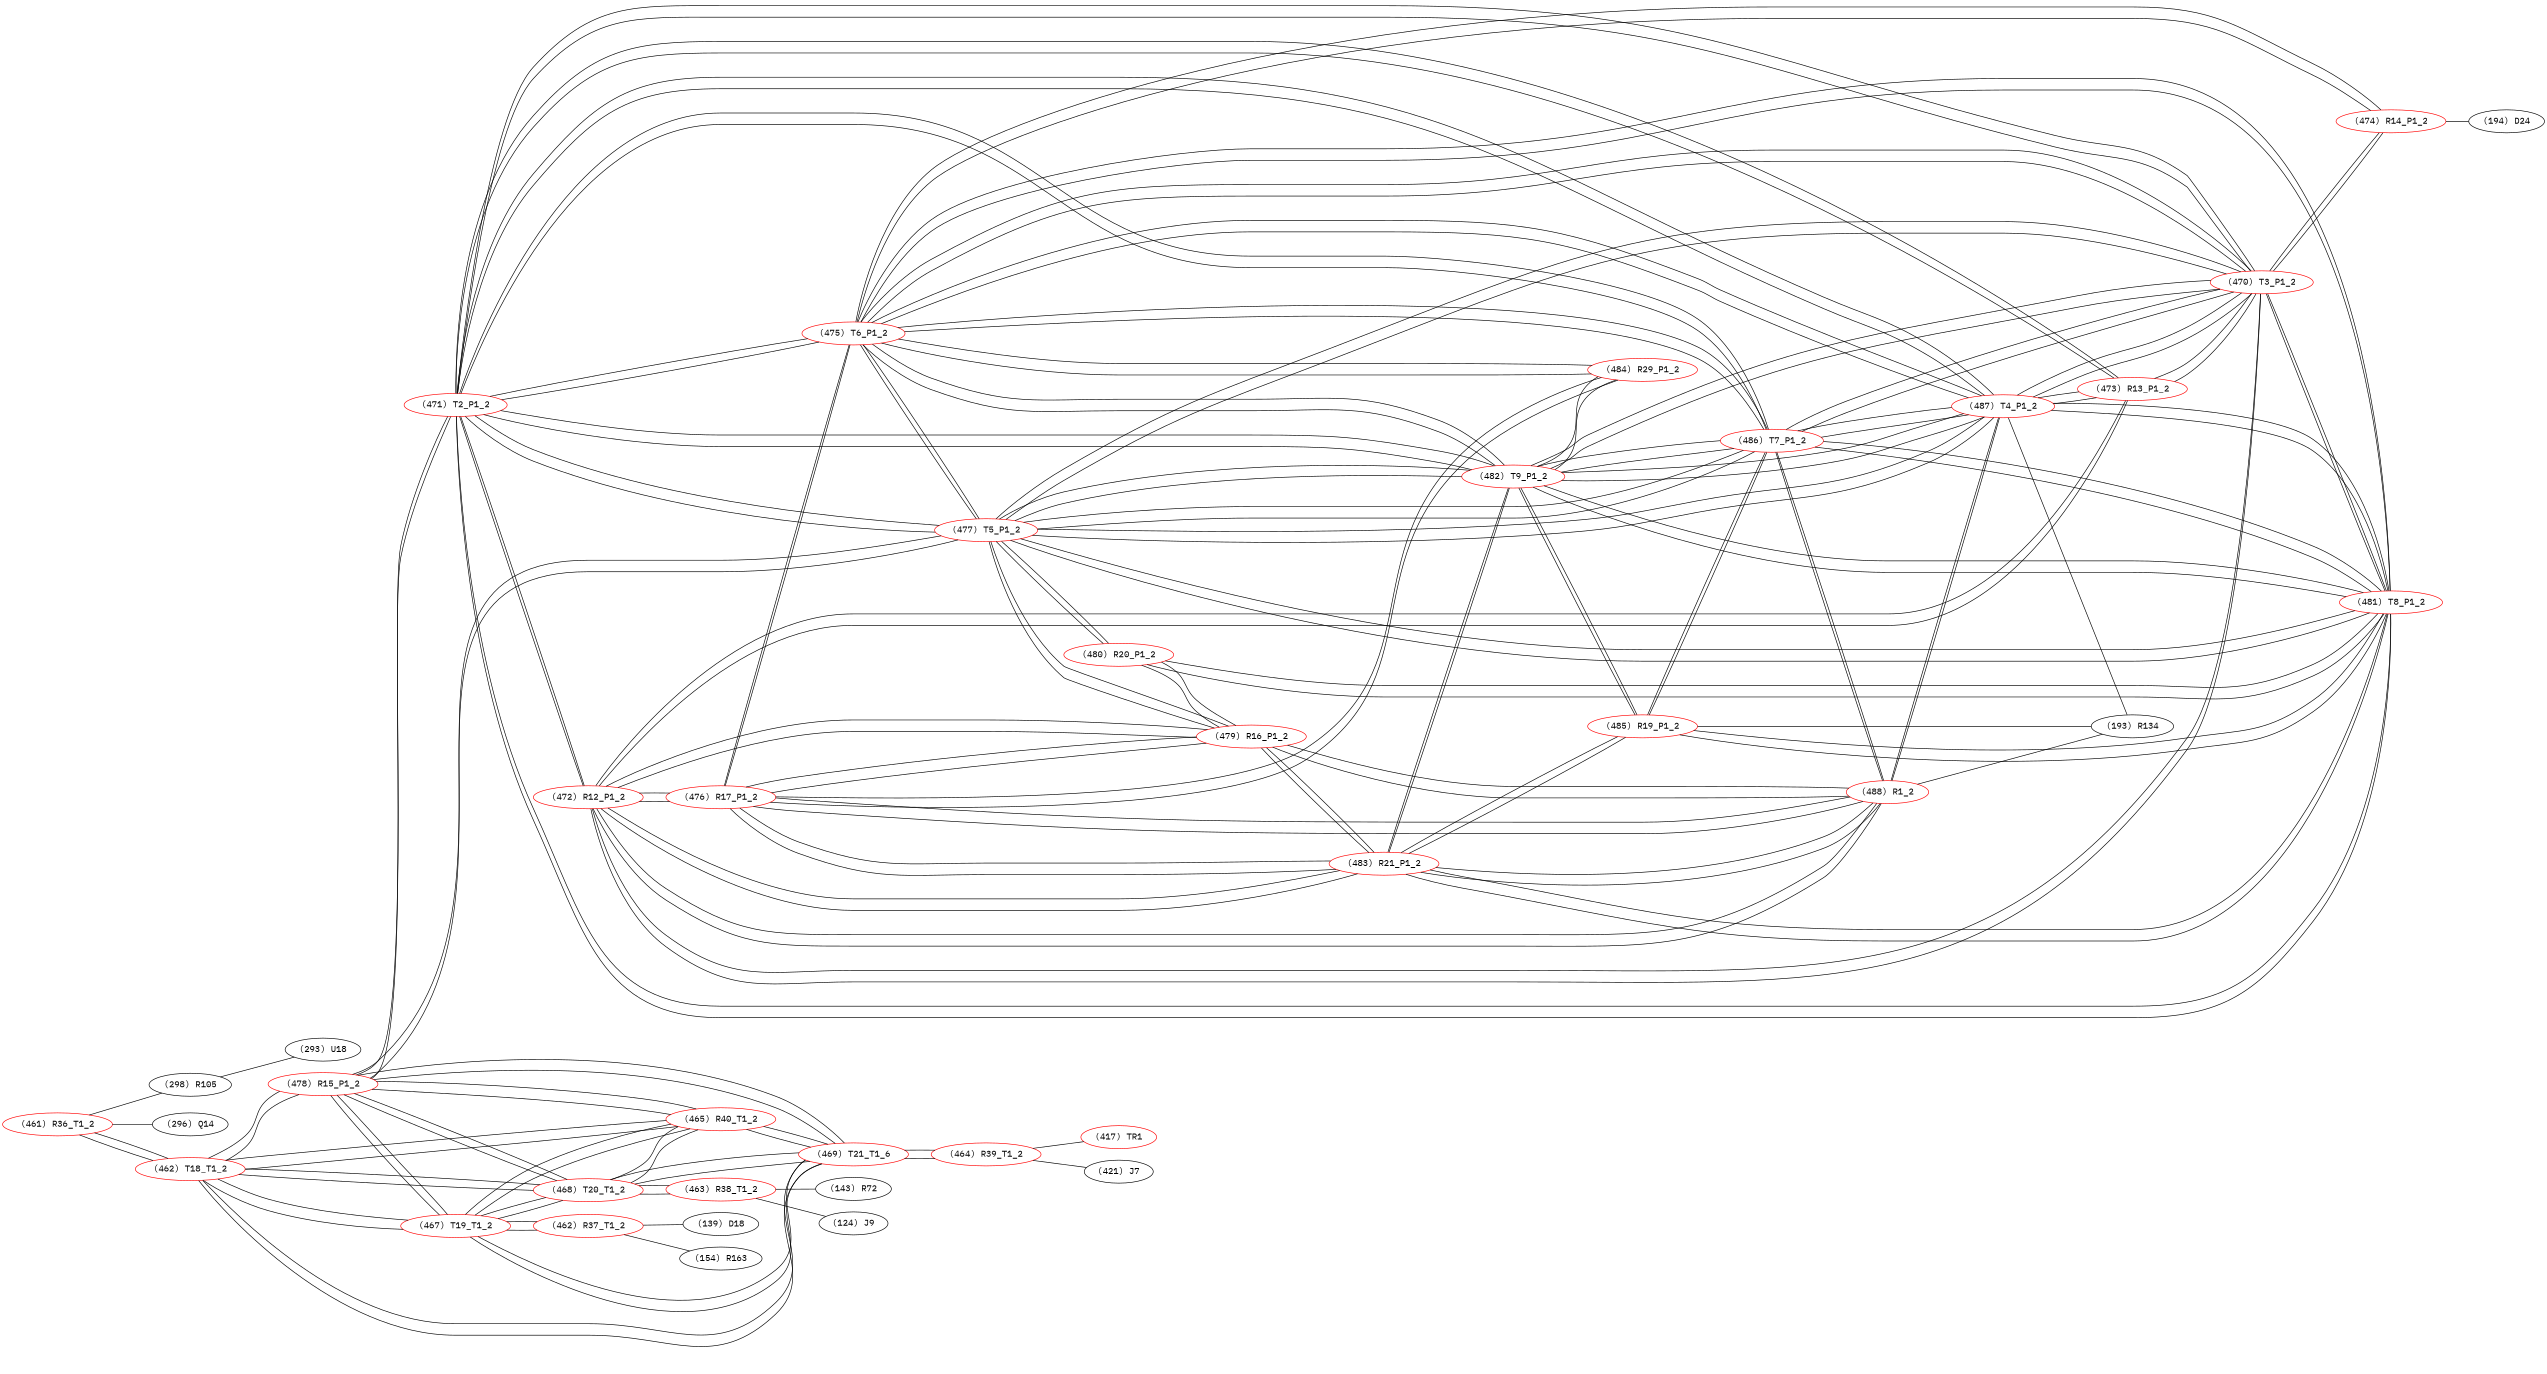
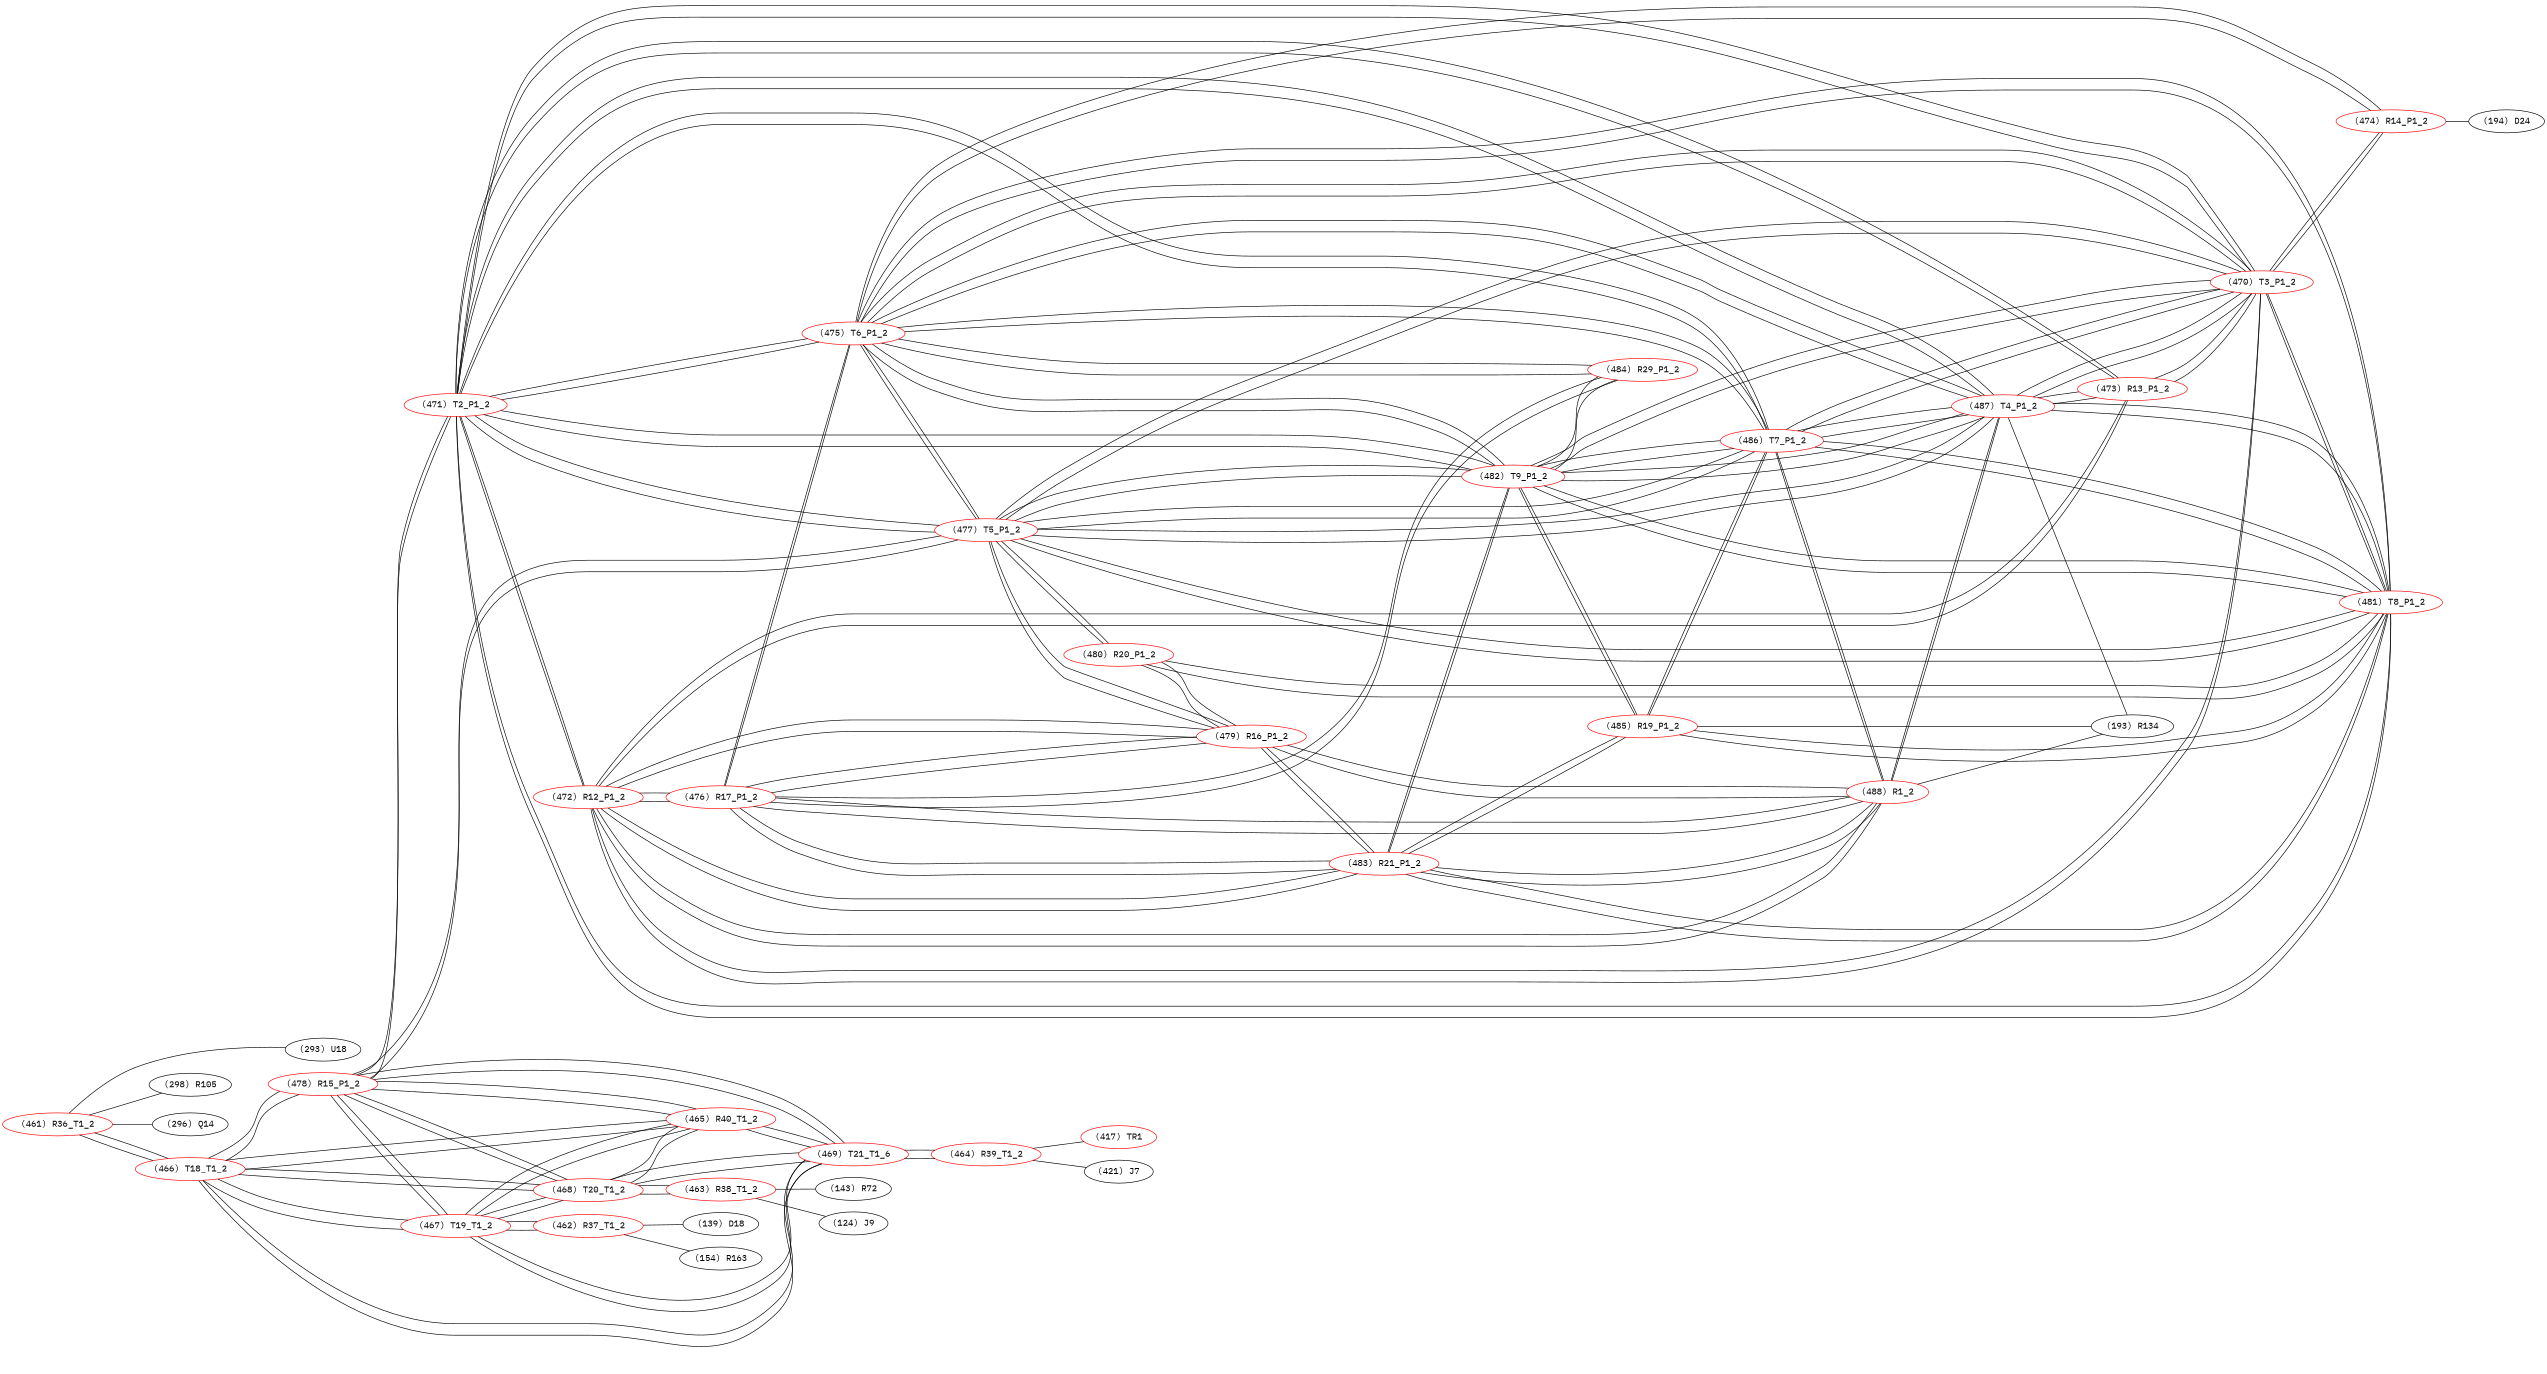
edge "(293) U18" -- "(298) R105": now "(293) U18" -- "(461) R36_T1_2"
node "(462) T18_T1_2": label "(462) T18_T1_2" -> "(466) T18_T1_2"
